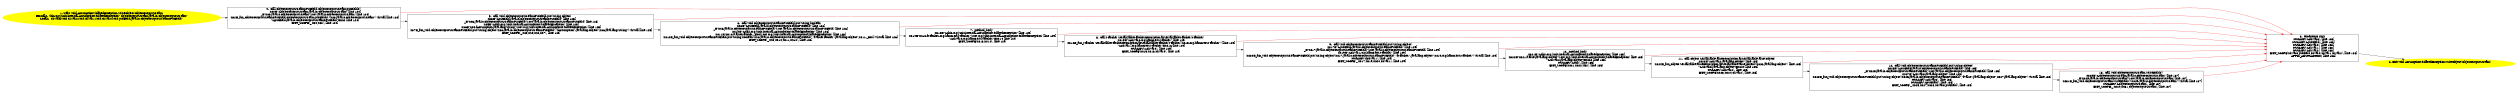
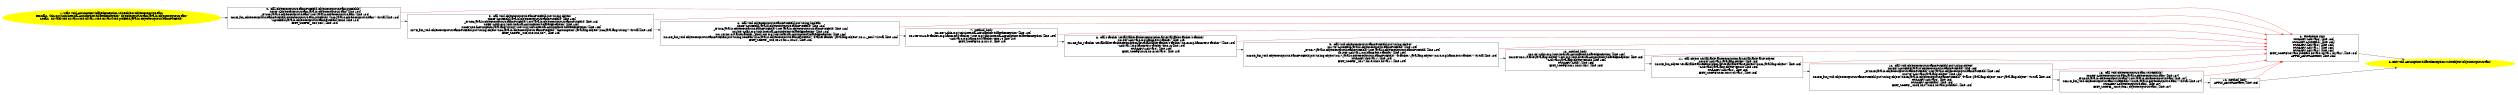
node "14:  method_body APPLY_ABSTRACTION; [line 138]": added
